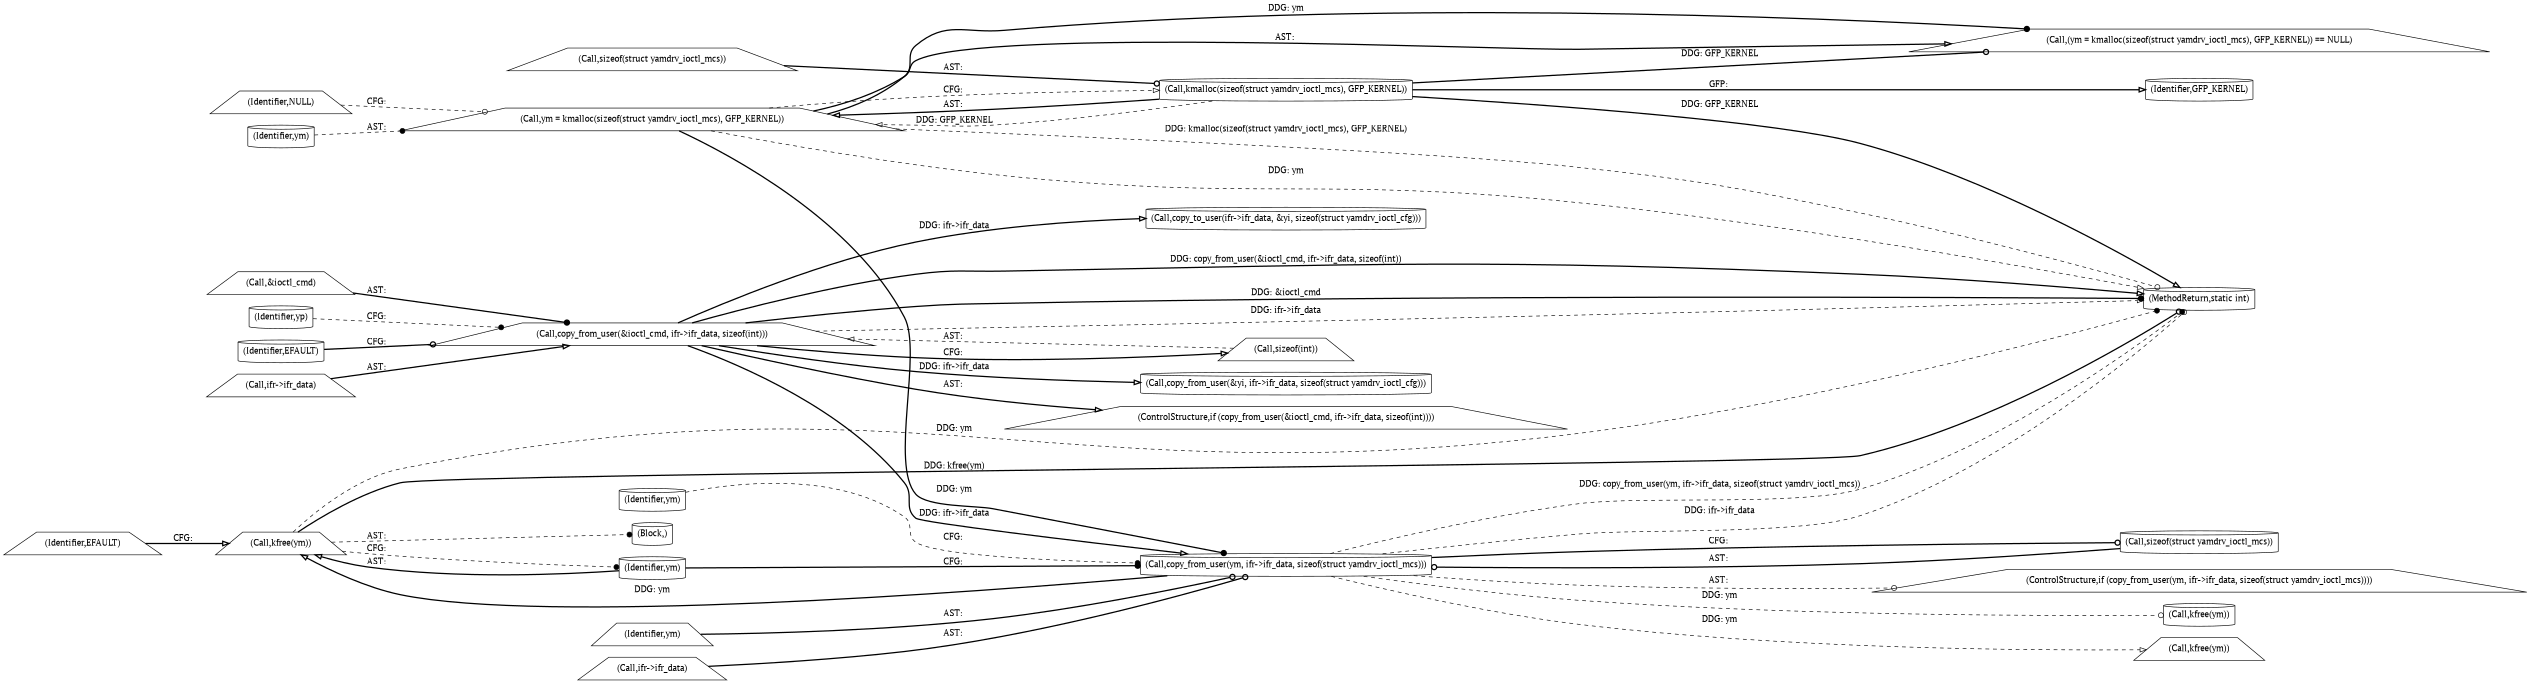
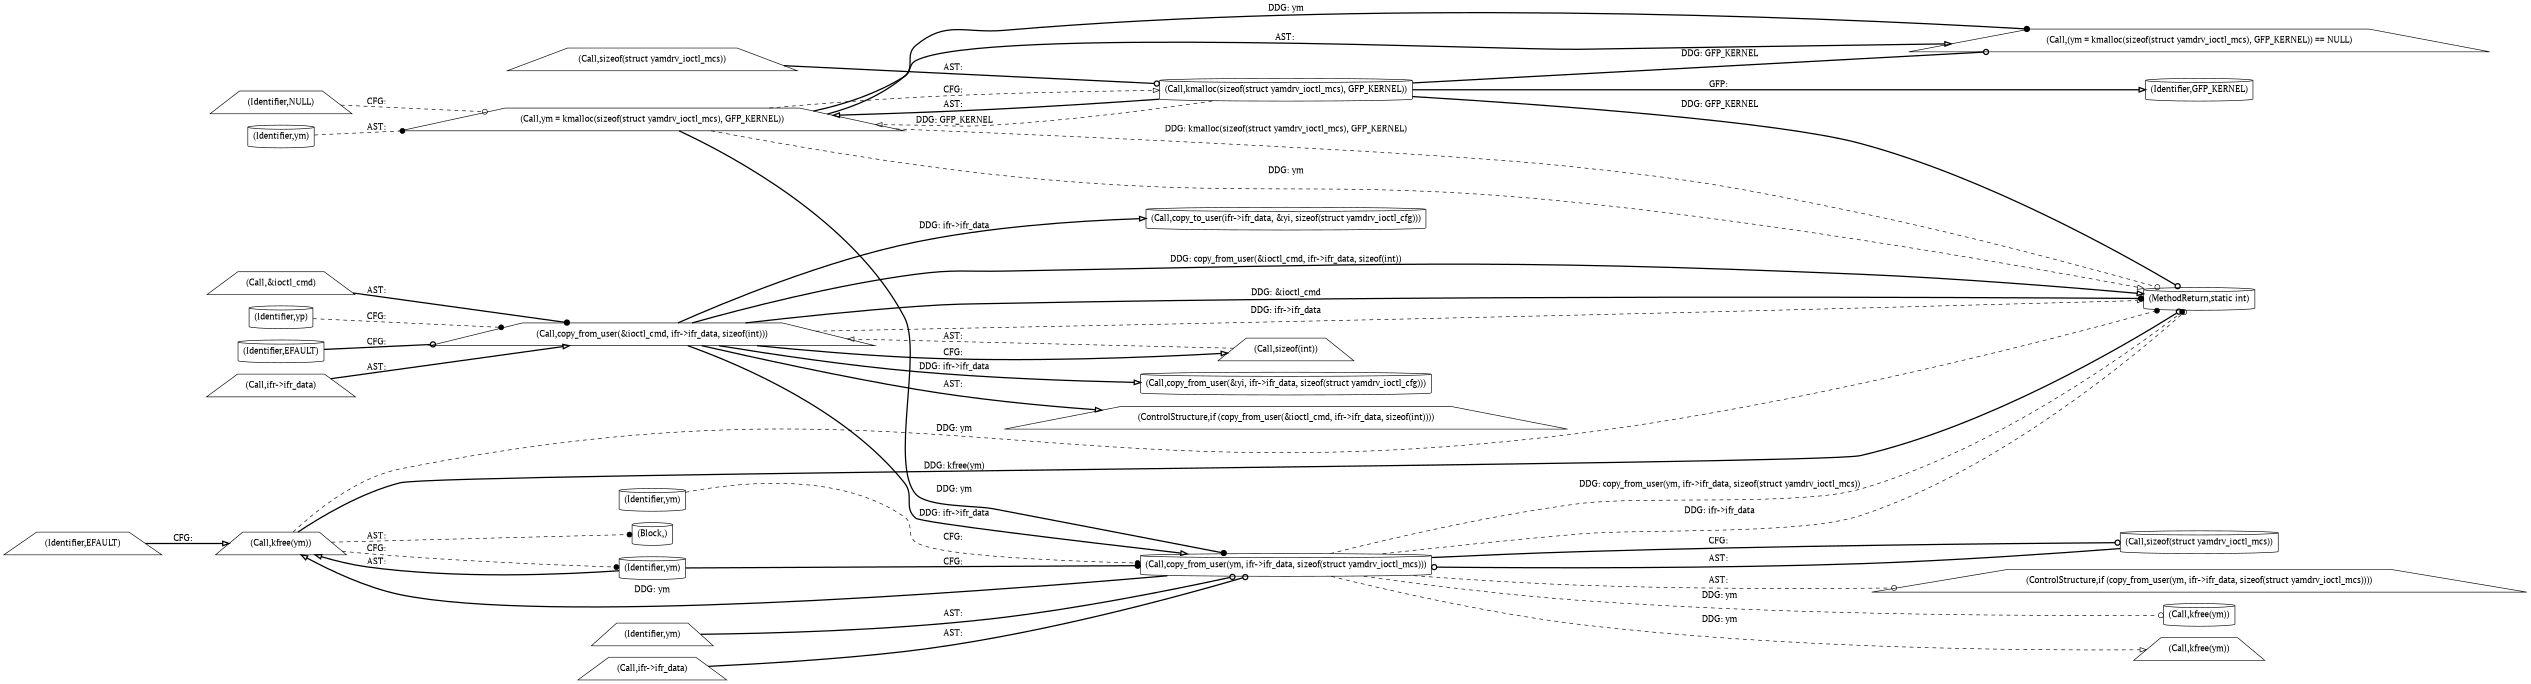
edge "(Call,kmalloc(sizeof(struct yamdrv_ioctl_mcs), GFP_KERNEL))" -> "(MethodReturn,static int)": arrowhead onormal -> odot
